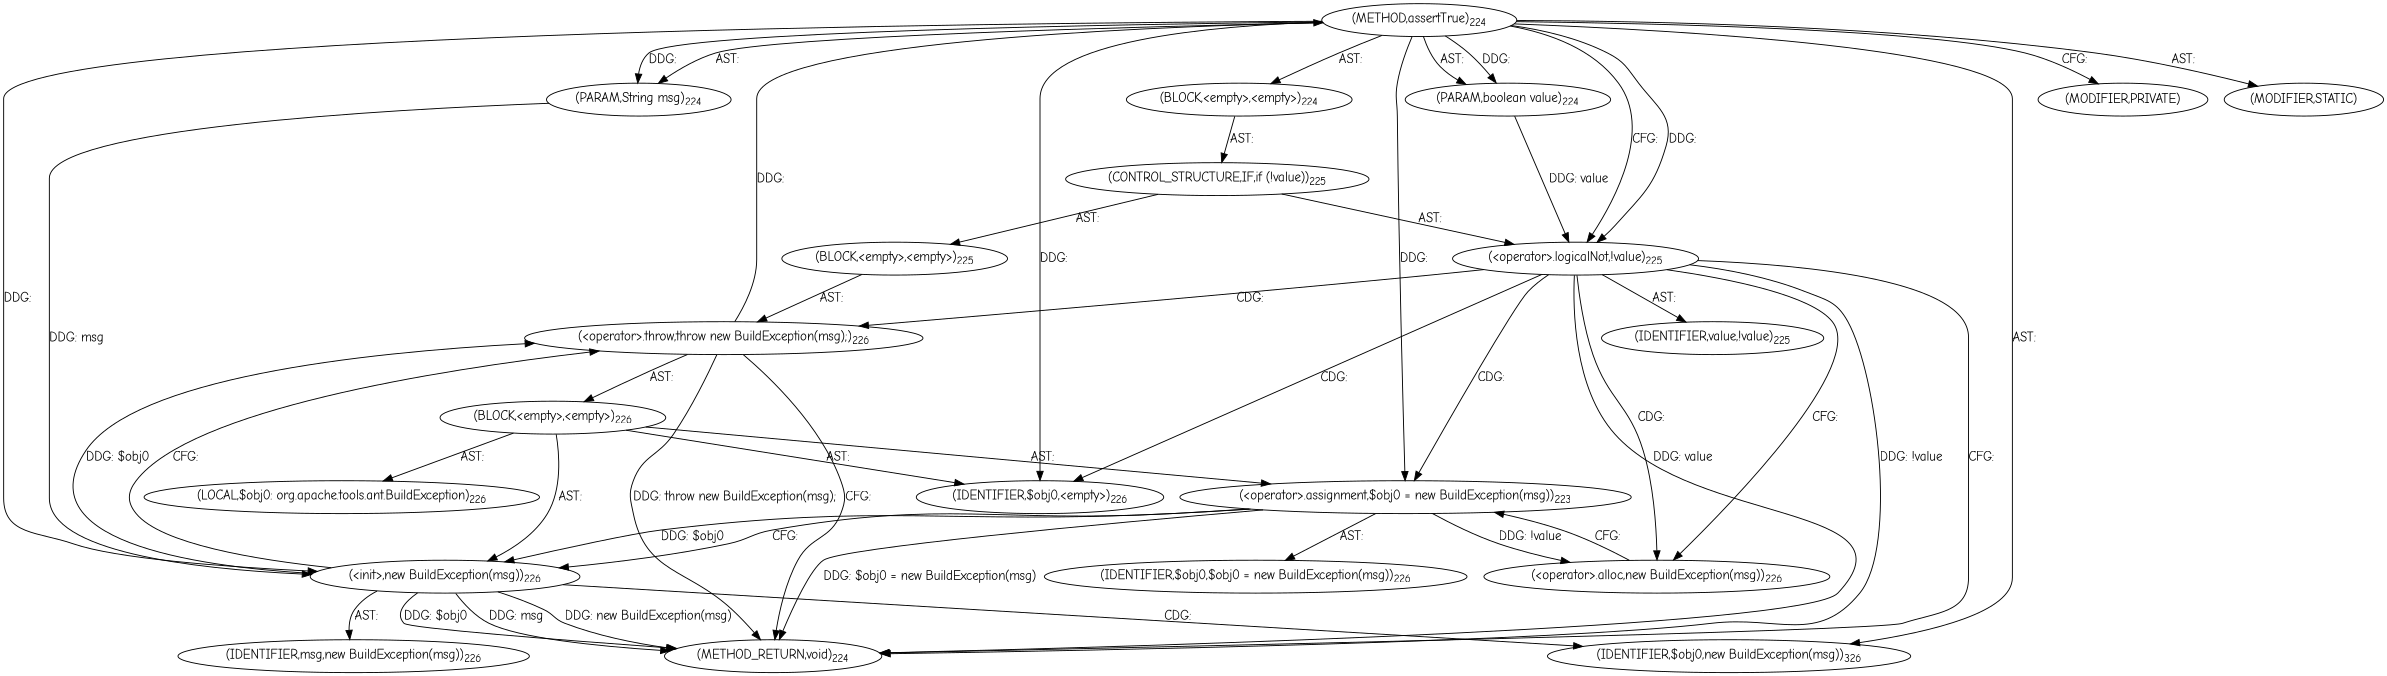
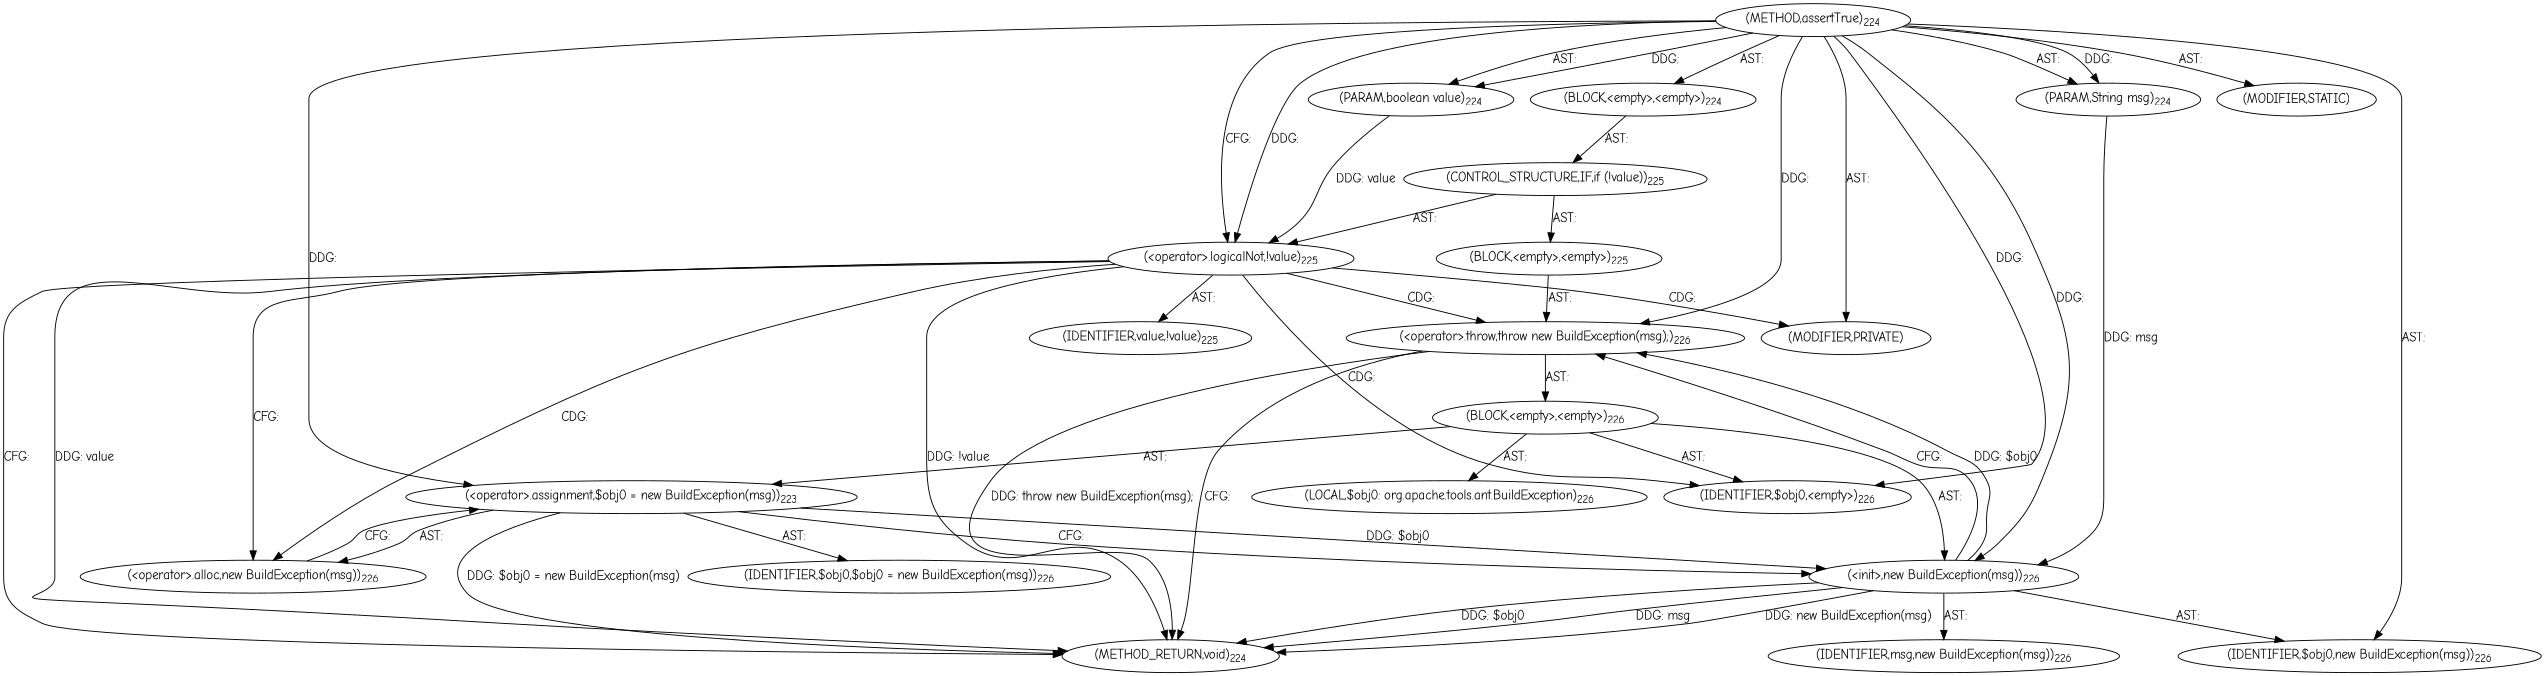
edge "(<operator>.throw,throw new BuildException(msg);)" -> "(METHOD,assertTrue)": reversed
edge "(METHOD,assertTrue)" -> "(MODIFIER,PRIVATE)": label "CFG: " -> "AST: "
edge "(<operator>.logicalNot,!value)" -> "(<operator>.assignment,$obj0 = new BuildException(msg))": now "(<operator>.logicalNot,!value)" -> "(MODIFIER,PRIVATE)"
edge "(<operator>.assignment,$obj0 = new BuildException(msg))" -> "(<operator>.alloc,new BuildException(msg))": label "DDG: !value" -> "AST: "
edge "(<init>,new BuildException(msg))" -> "(IDENTIFIER,$obj0,new BuildException(msg))": label "CDG: " -> "AST: "
node "(IDENTIFIER,$obj0,new BuildException(msg))": text "326" -> "226"
